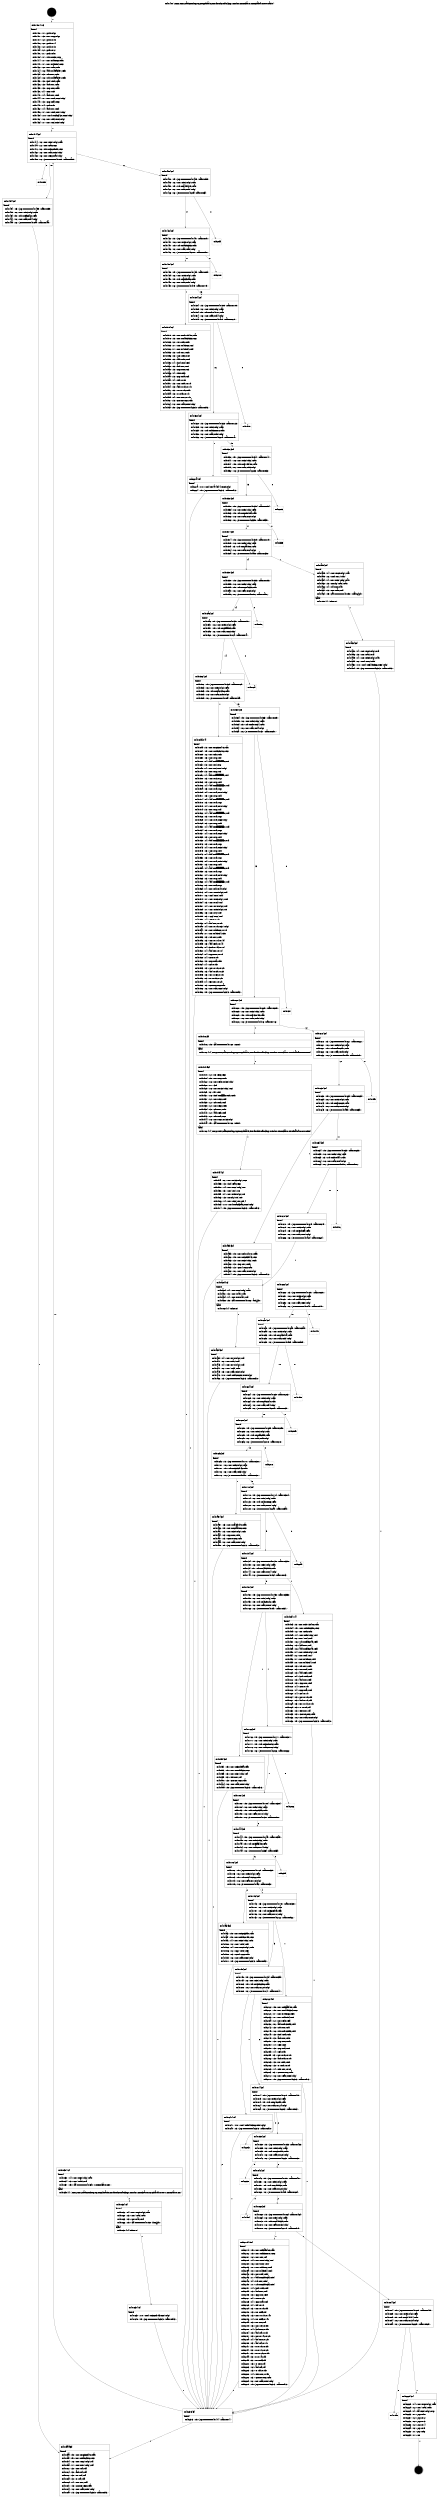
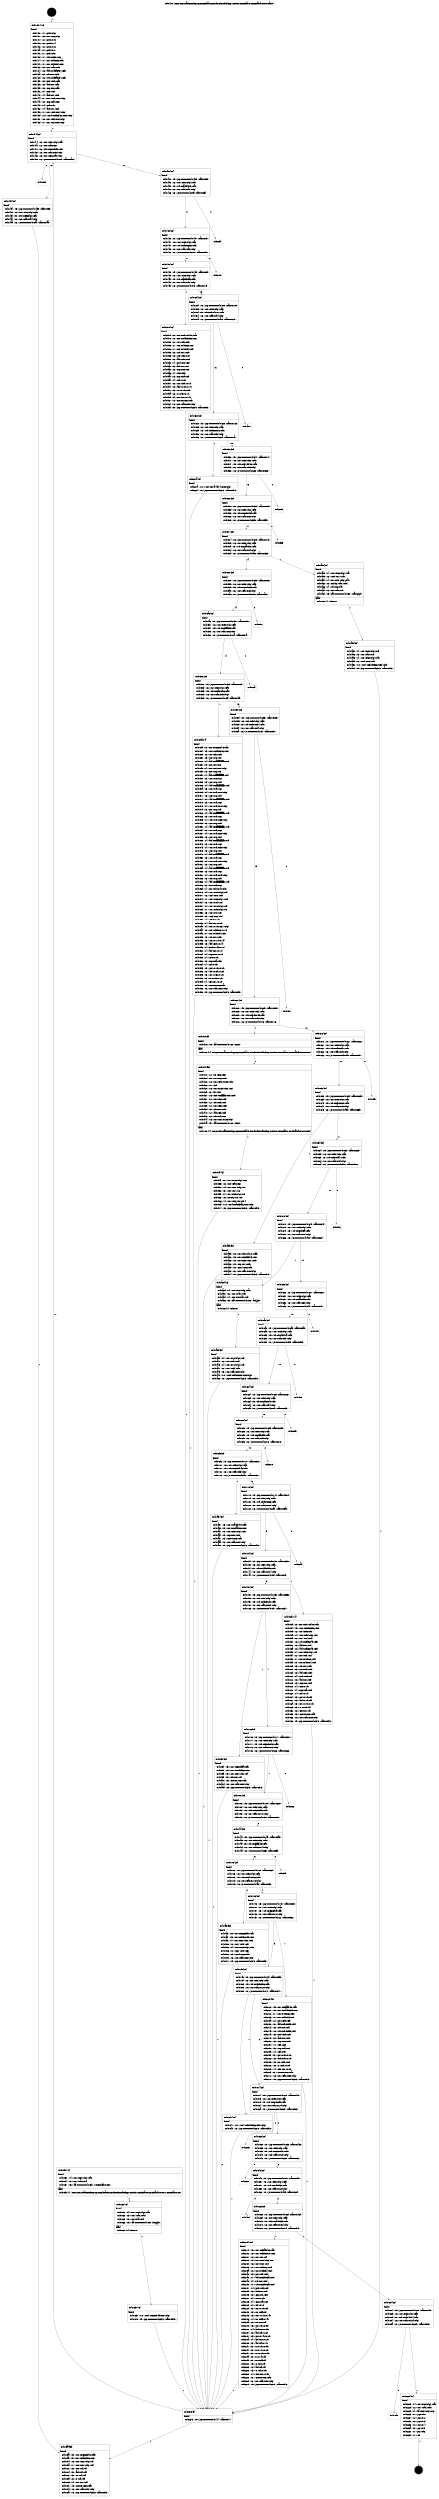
edge "0x401670 [28]" -> "0x40168c [28]": added, label "10"
